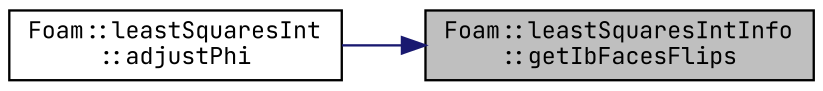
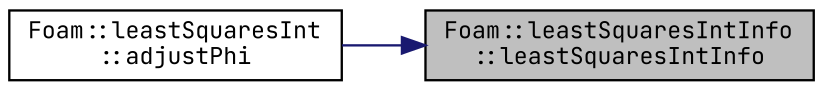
node "Foam::leastSquaresIntInfo ::getIbFacesFlips": label "Foam::leastSquaresIntInfo ::getIbFacesFlips" -> "Foam::leastSquaresIntInfo ::leastSquaresIntInfo"
